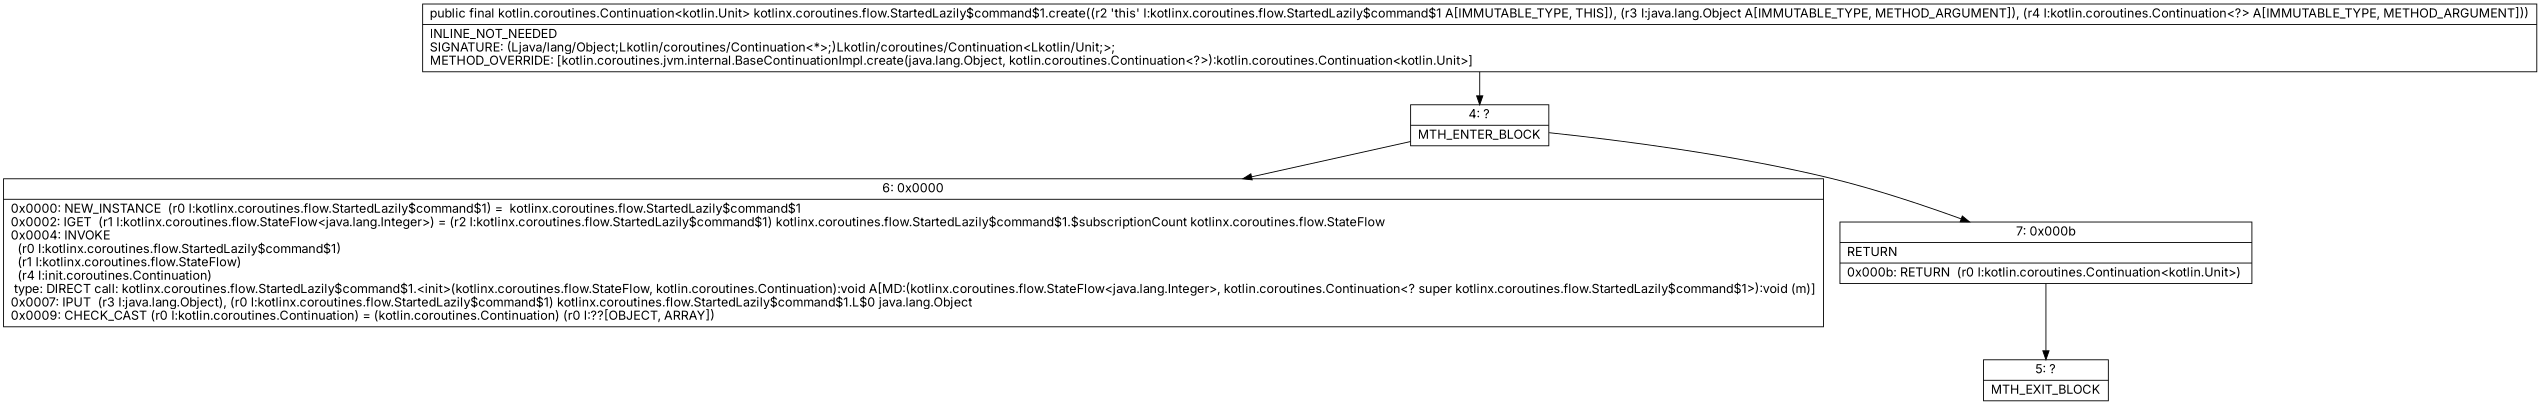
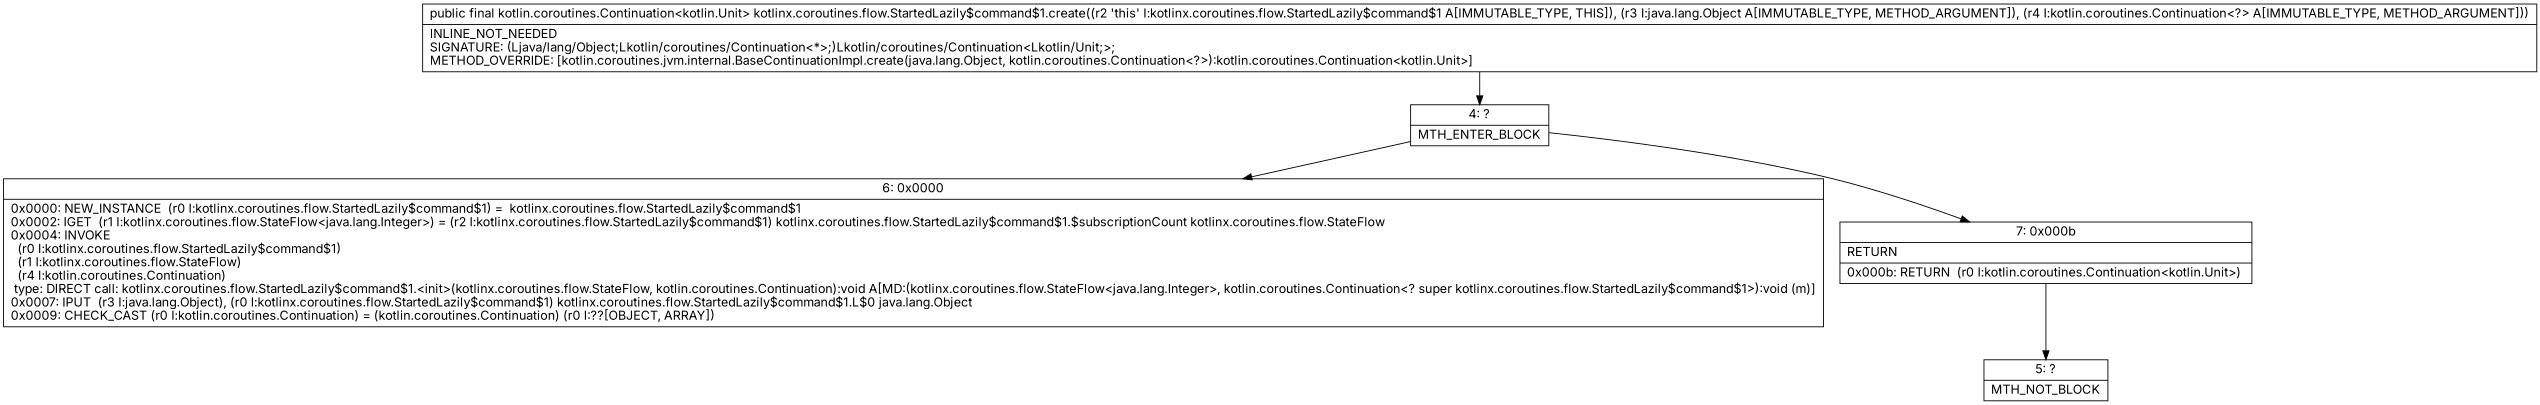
node "6: 0x0000": text "(r4 I:init.coroutines.Continuation)" -> "(r4 I:kotlin.coroutines.Continuation)"
node "5: ?": text "MTH_EXIT_BLOCK" -> "MTH_NOT_BLOCK"
